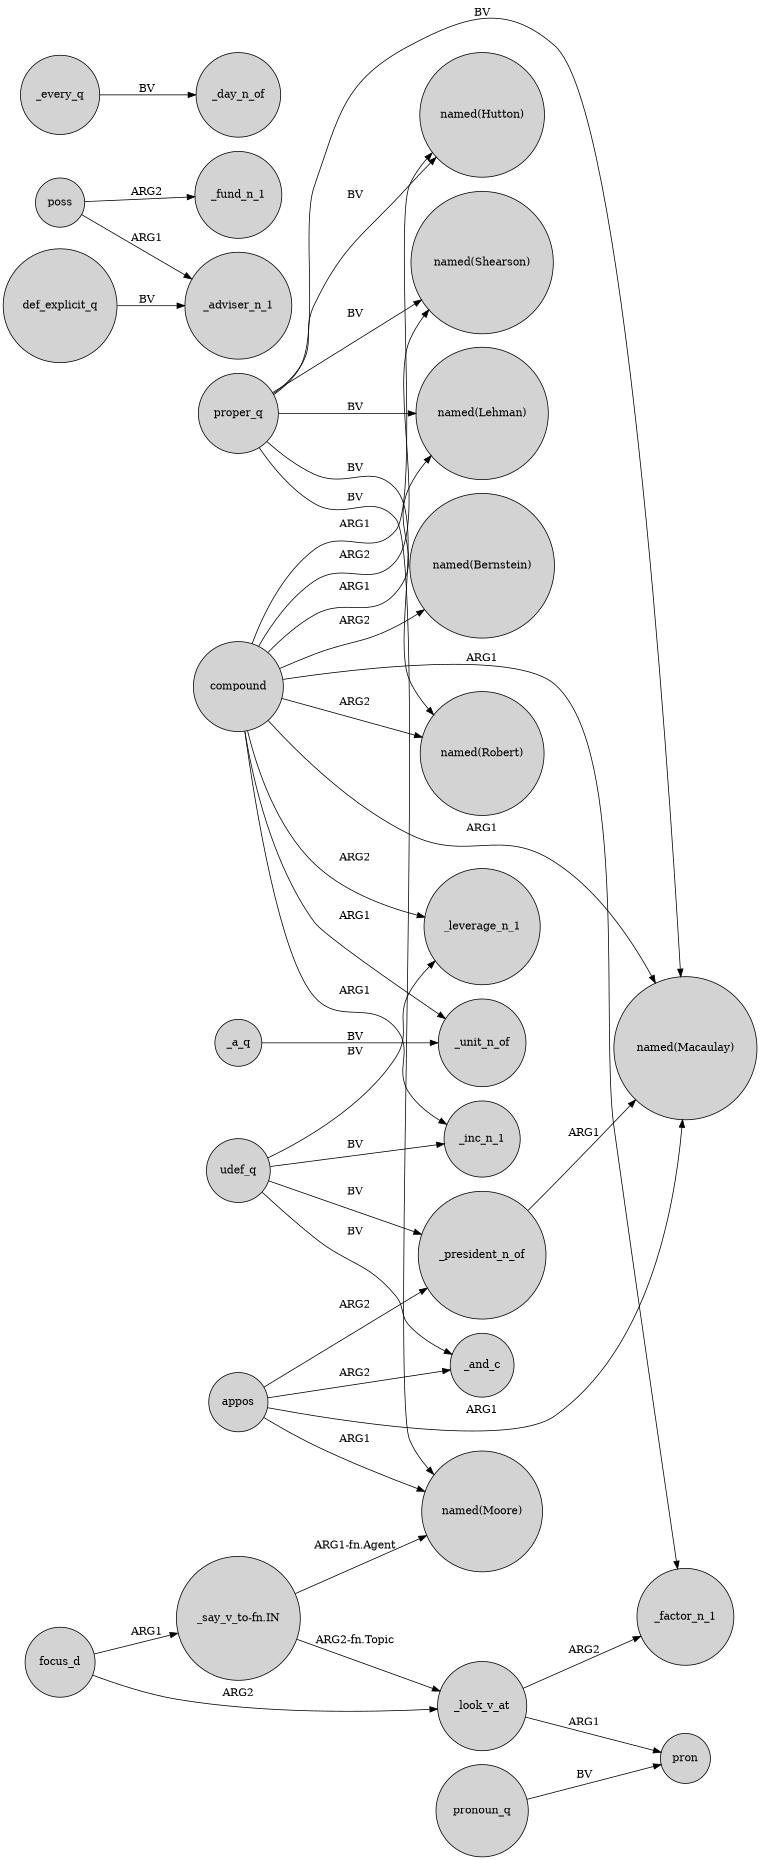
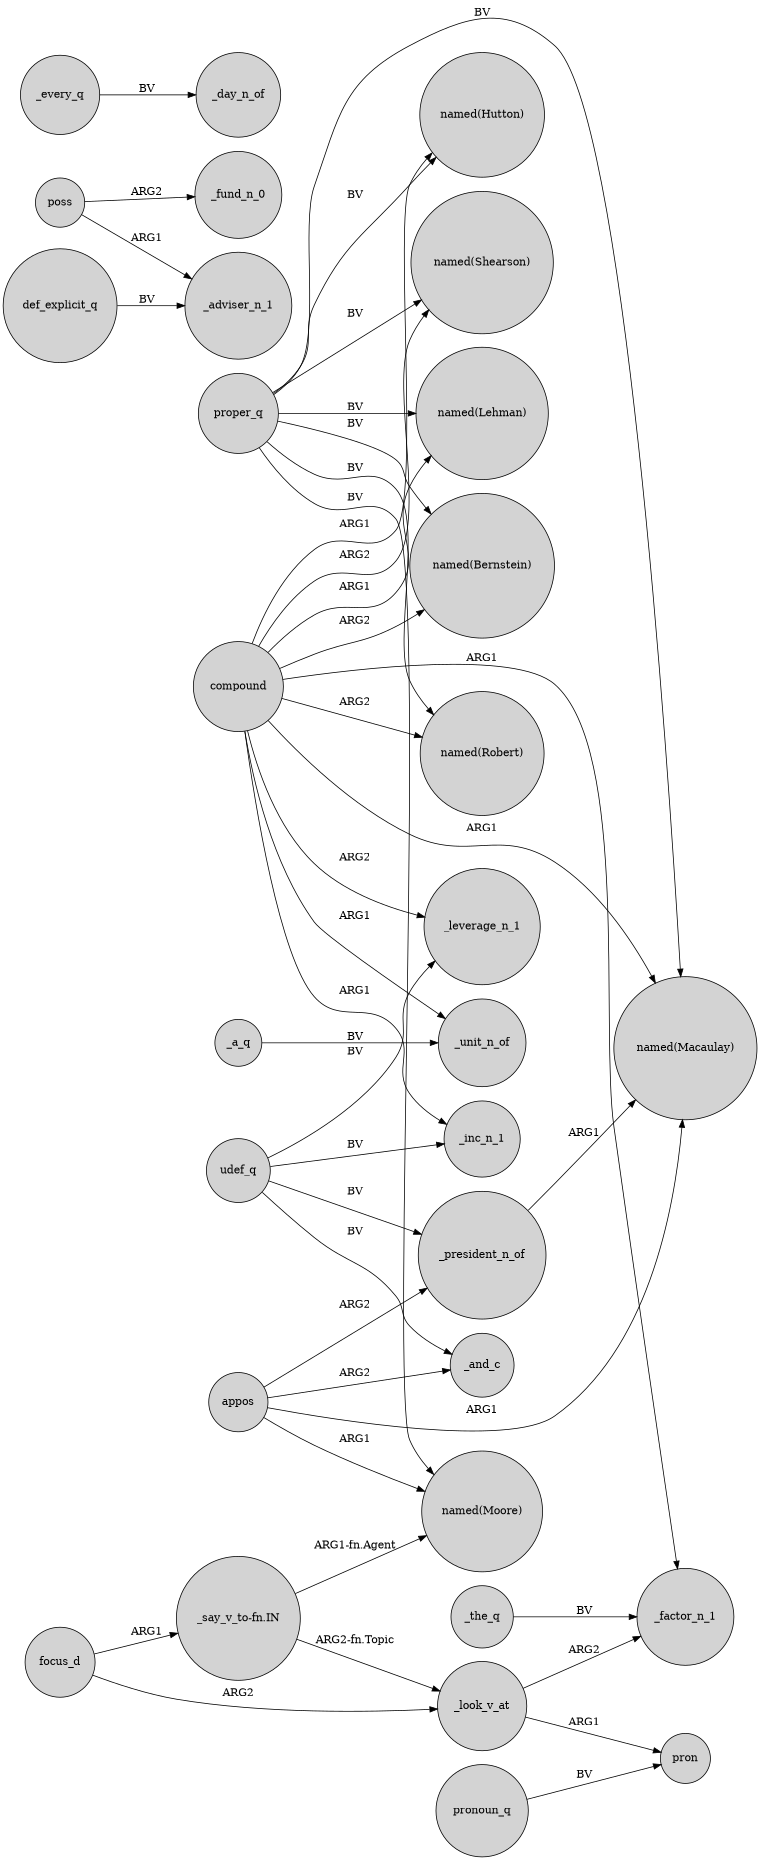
node "_fund_n_1": label "_fund_n_1" -> "_fund_n_0"
edge "proper_q" -> "named(Bernstein)": added, label "BV"
node "_the_q": added
